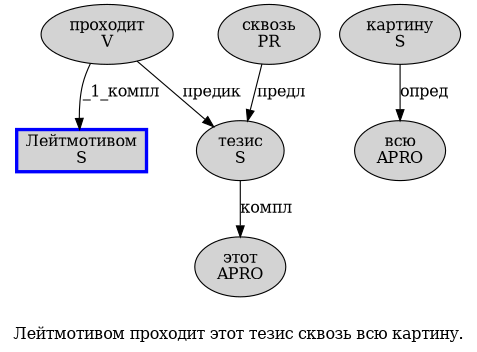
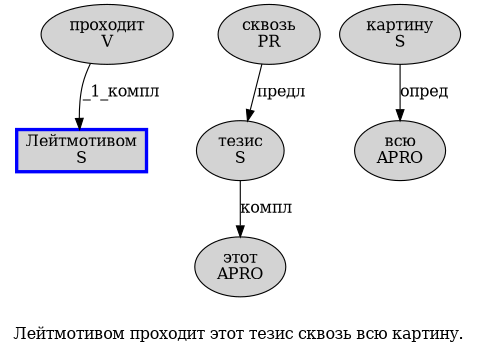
edge "проходит V" -> "тезис S": removed, label "предик"
